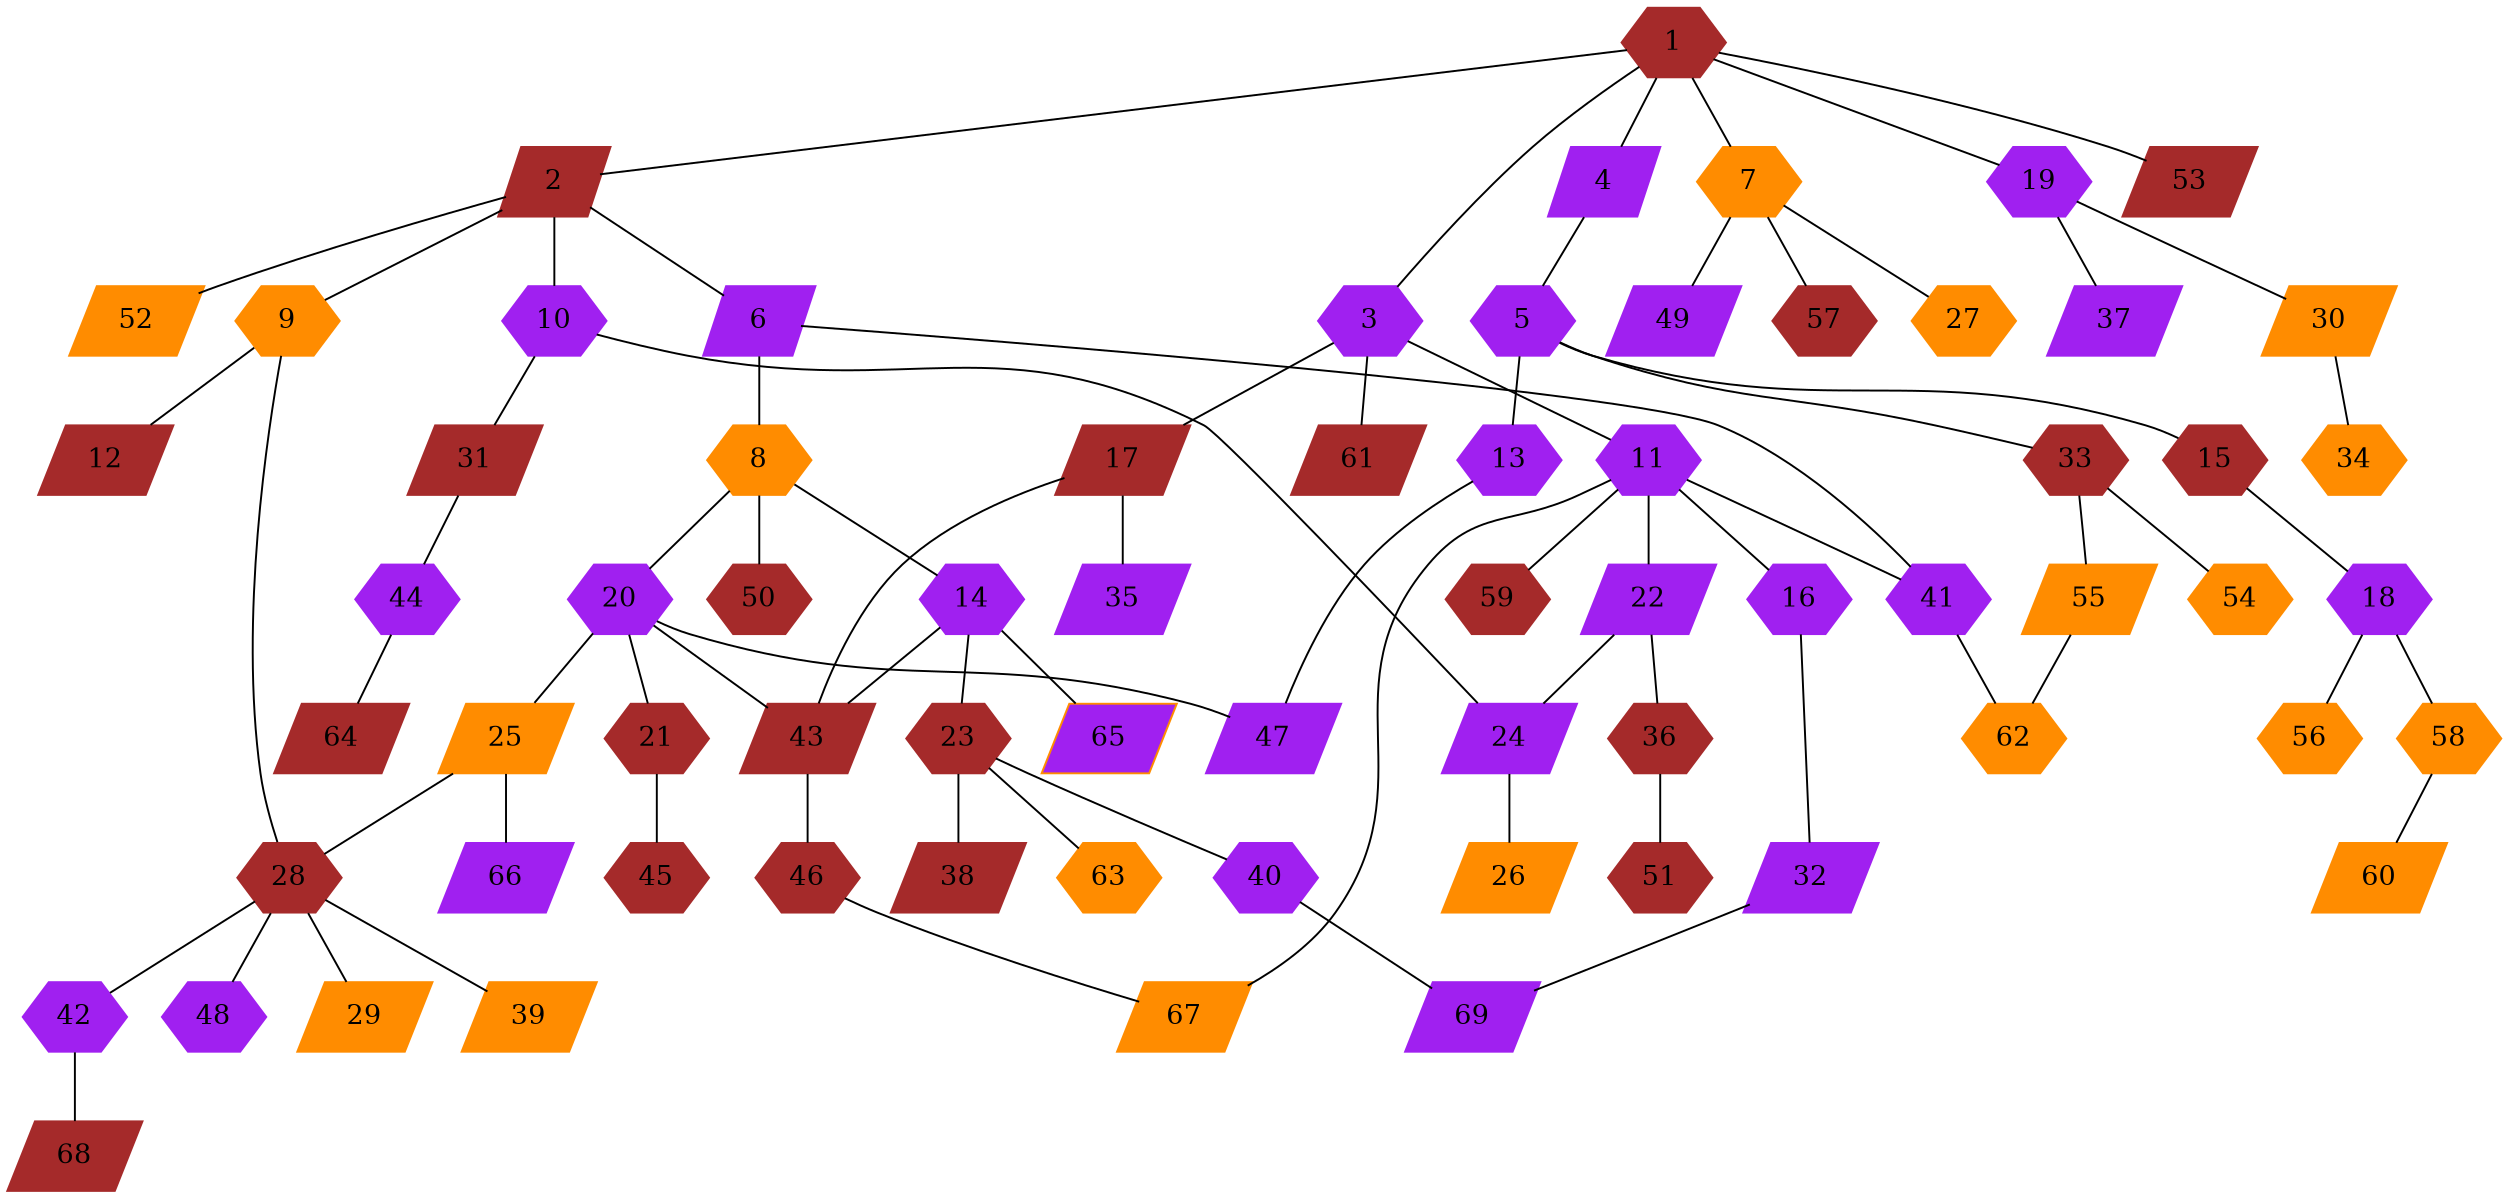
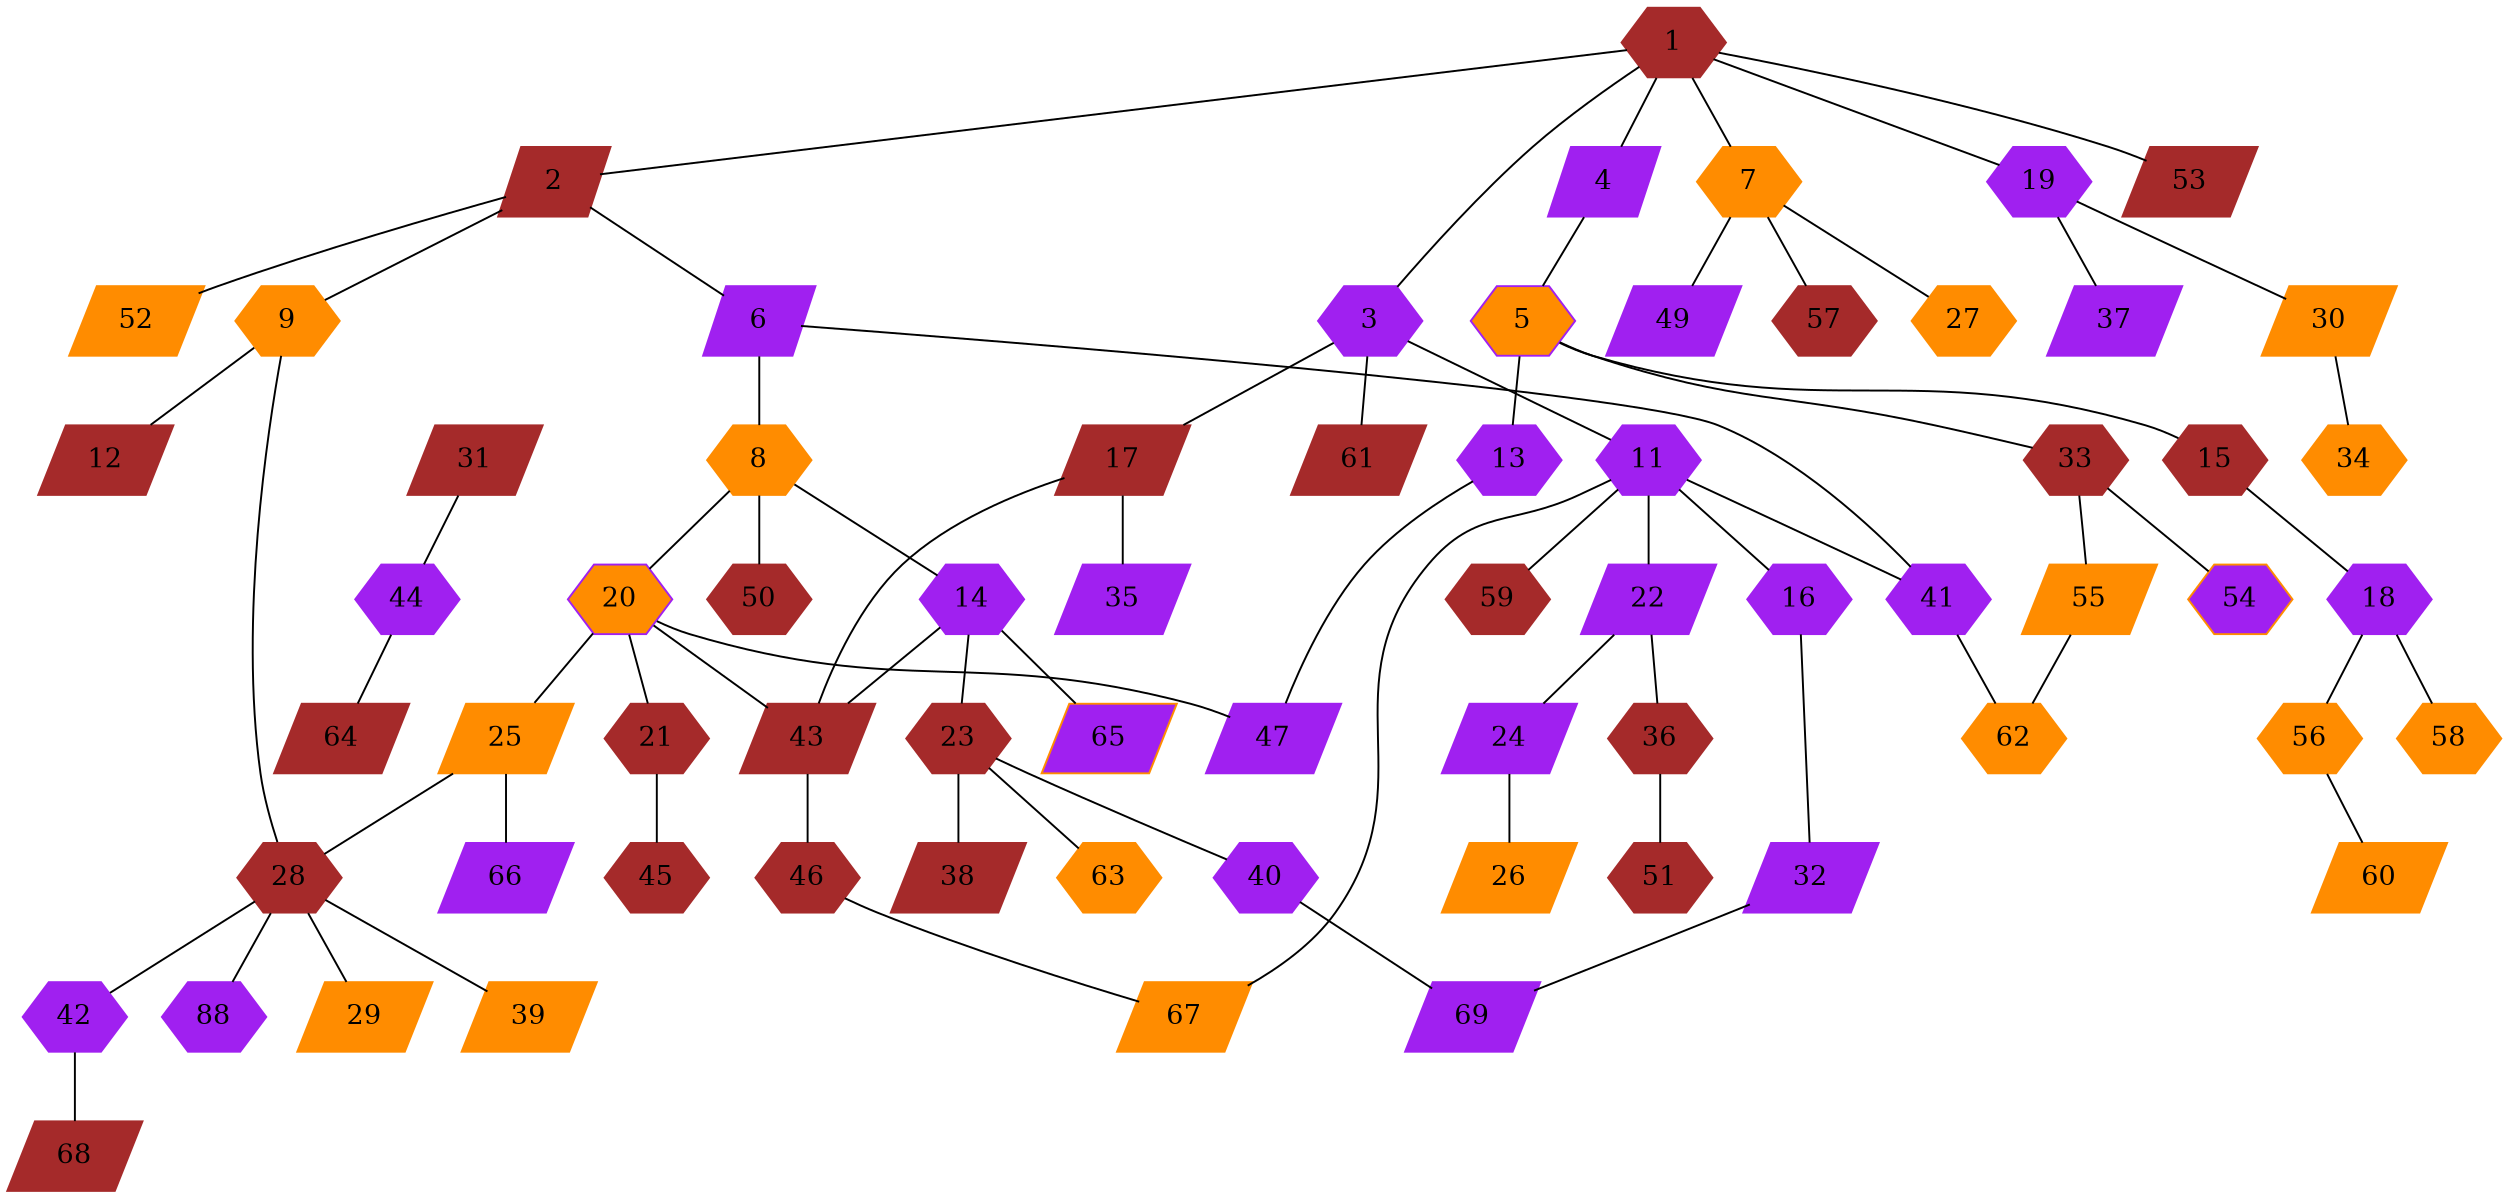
node "10": removed
node "5": fillcolor purple -> darkorange
node "20": fillcolor purple -> darkorange
node "54": fillcolor darkorange -> purple
edge "58" -- "60": now "56" -- "60"
node "48": label "48" -> "88"
